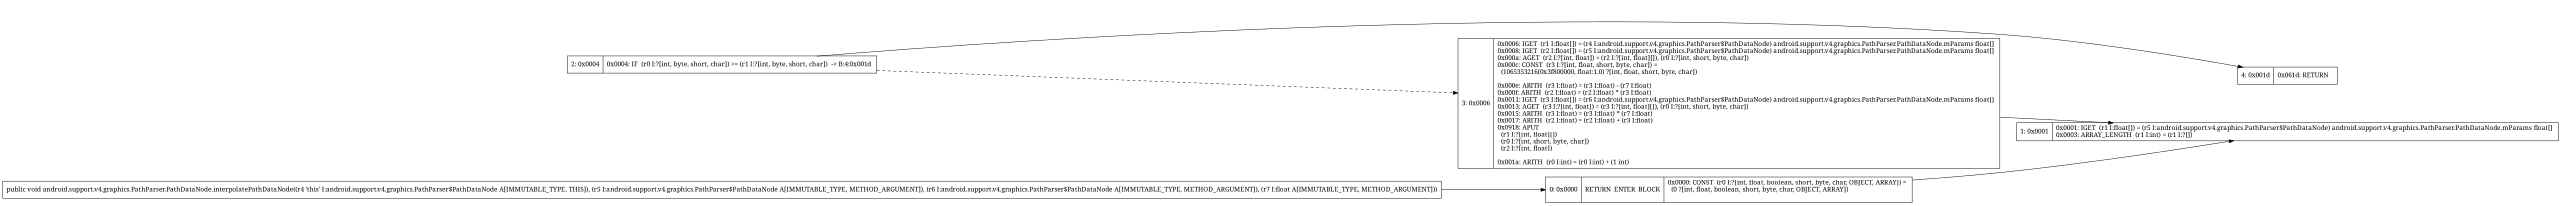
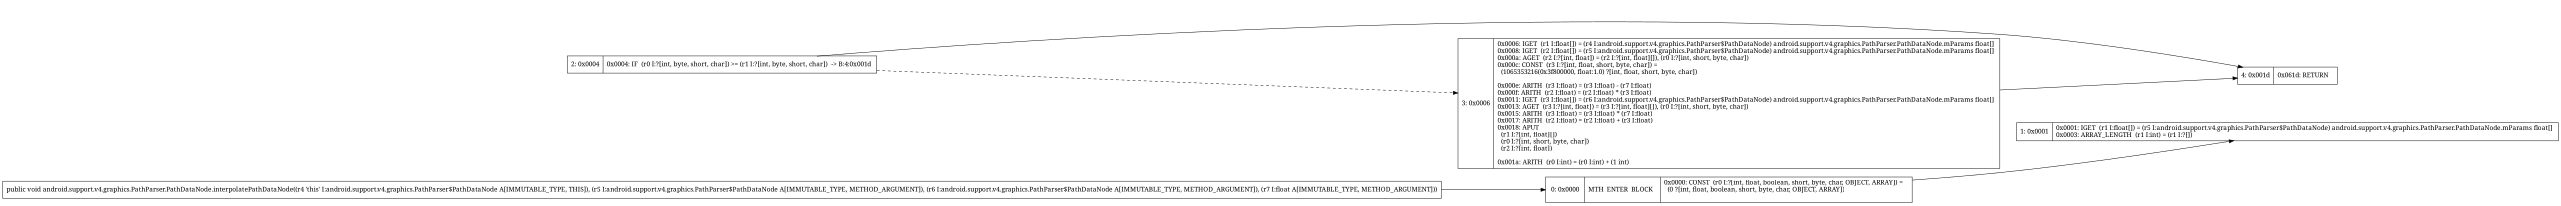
edge "3: 0x0006" -> "1: 0x0001": now "3: 0x0006" -> "4: 0x001d"
node "3: 0x0006": text "0x0918: APUT" -> "0x0018: APUT"
node "0: 0x0000": text "RETURN_ENTER_BLOCK" -> "MTH_ENTER_BLOCK"
